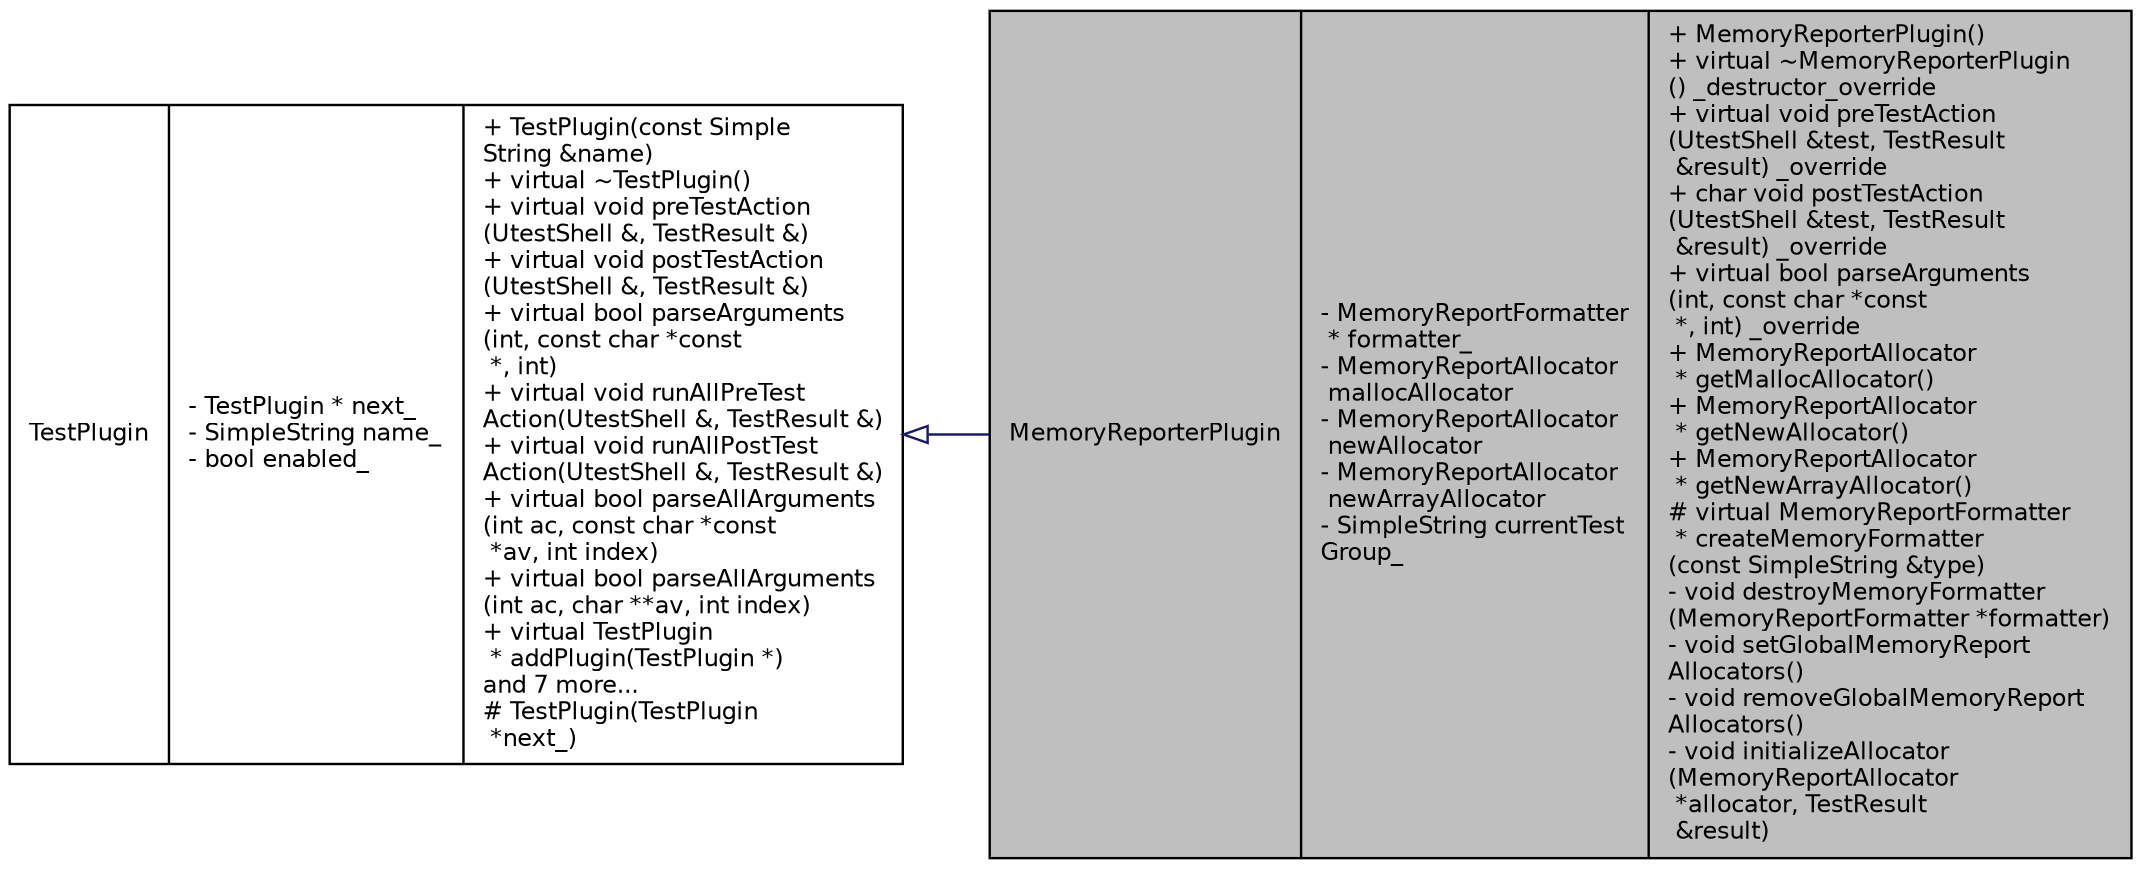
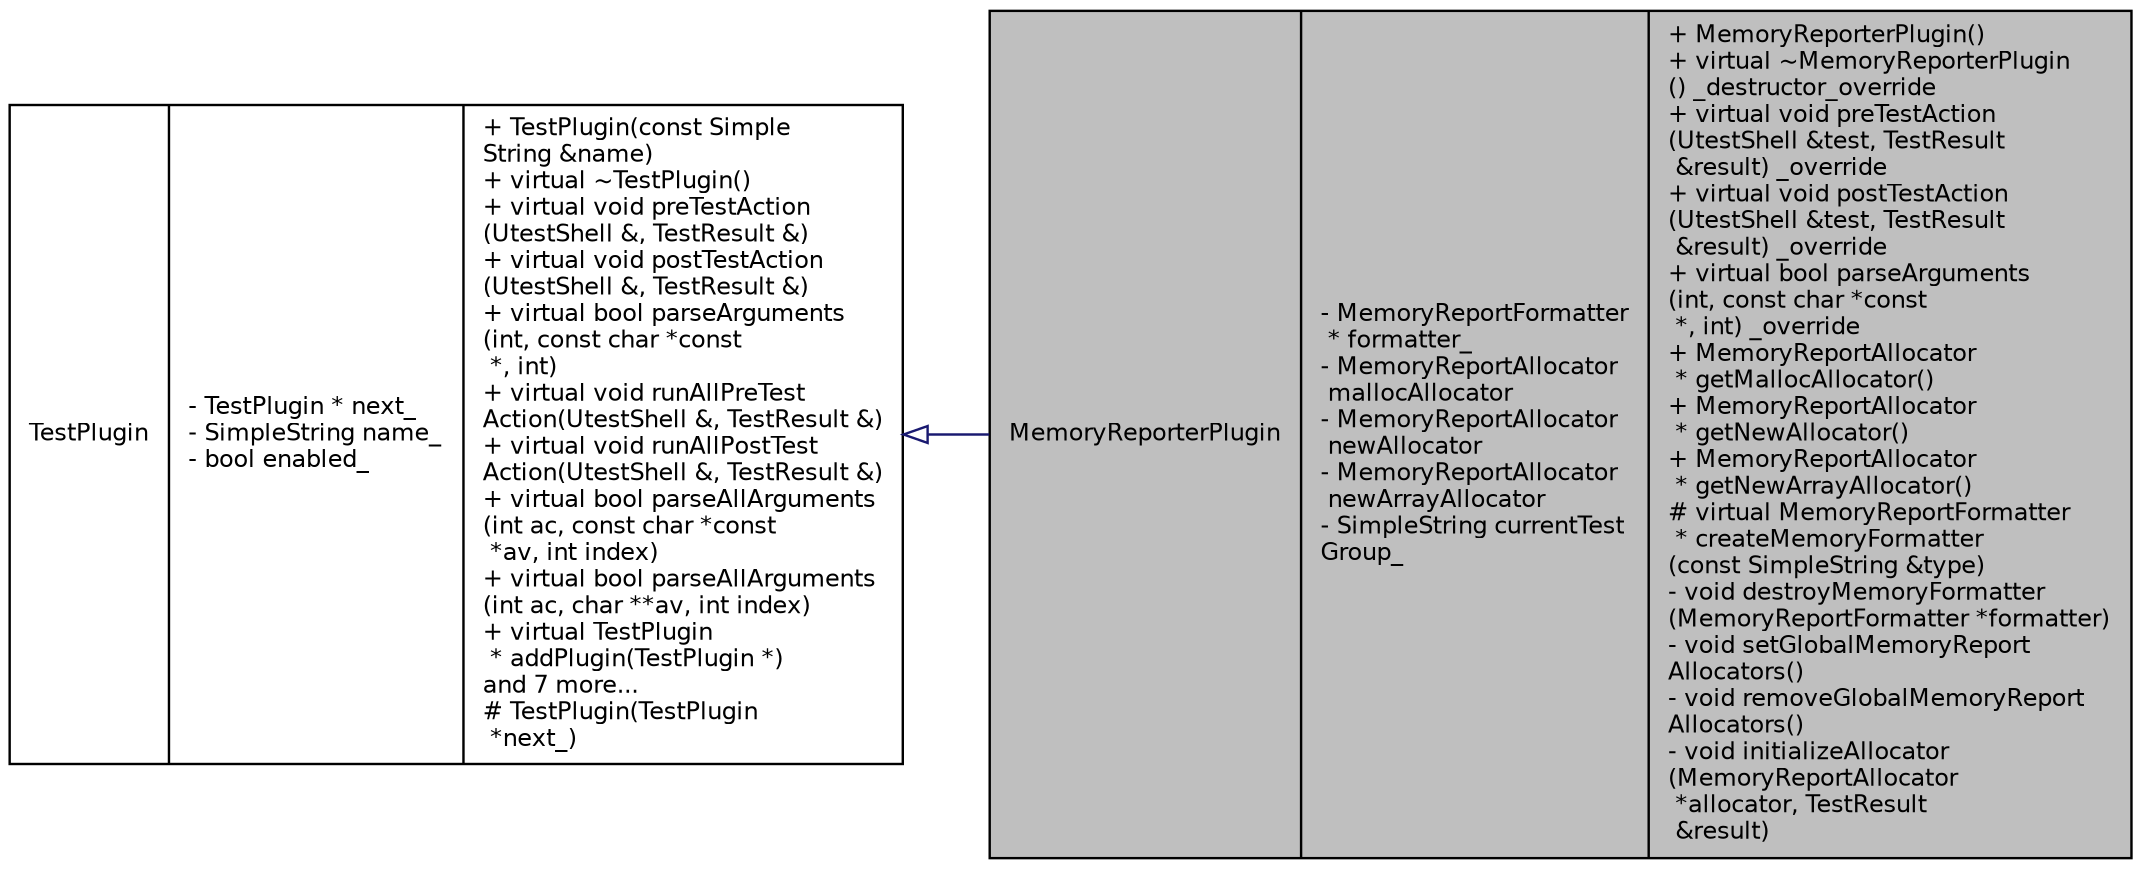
node "MemoryReporterPlugin": text "+ char void postTestAction" -> "+ virtual void postTestAction"
